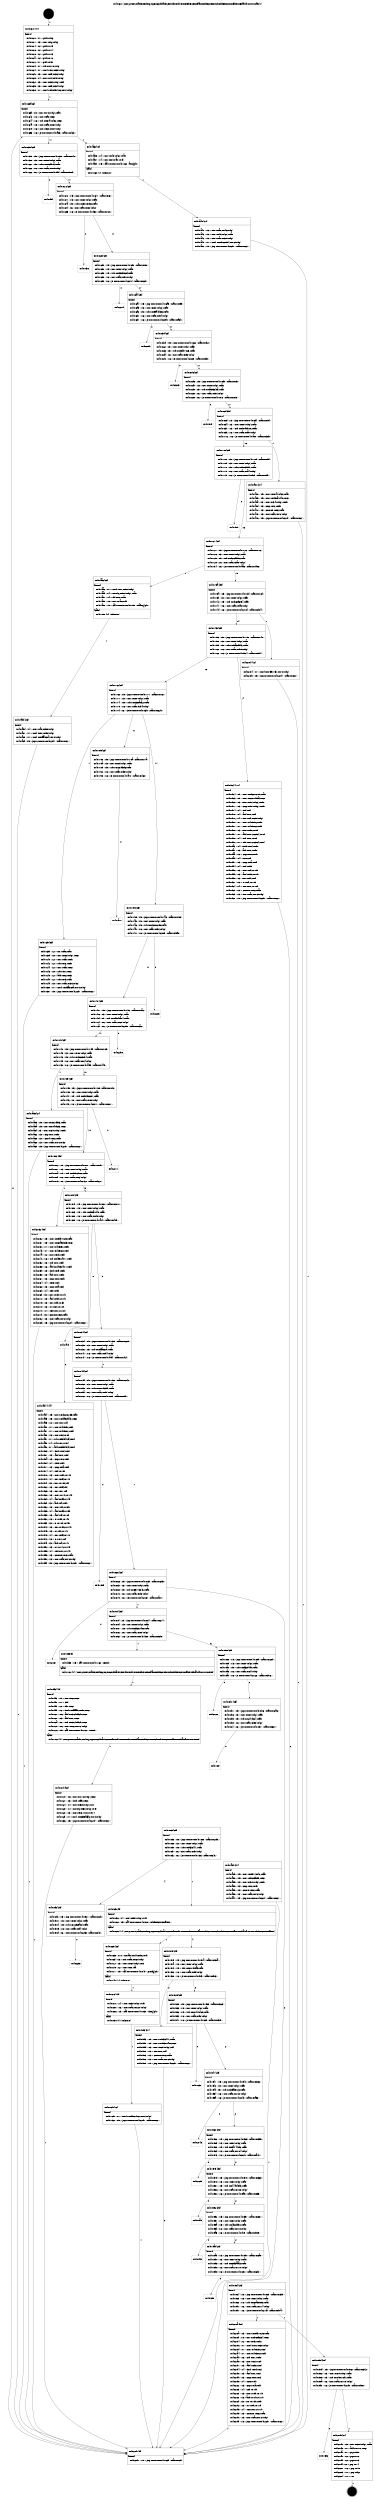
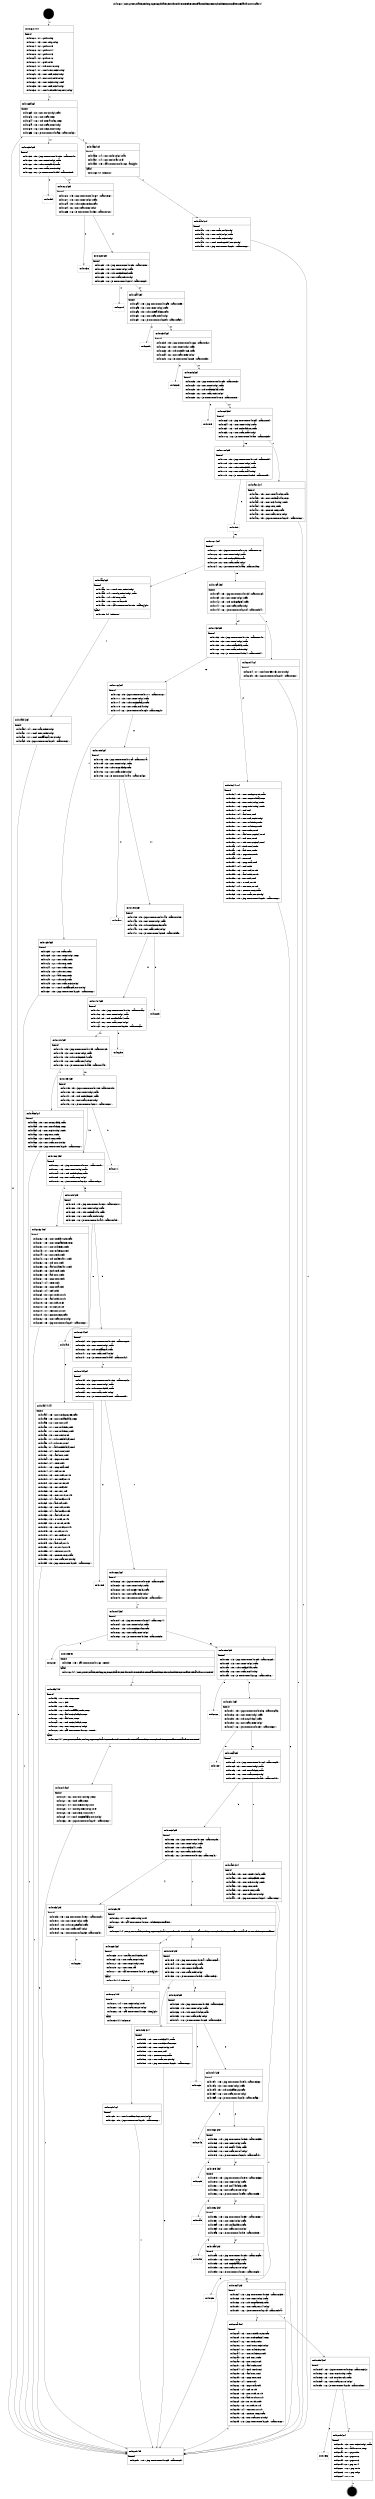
edge "0x401708 [25]" -> "0x401721 [25]": now "0x401f0d" -> "0x401721 [25]"
edge "0x40176c [25]" -> "0x40179e [25]": now "0x401785 [25]" -> "0x40179e [25]"
edge "0x401866 [25]" -> "0x402037": now "0x40187f [25]" -> "0x402037"
node "0x4018ca [25]": added
edge "0x401866 [25]" -> "0x4022d7 [5]": now "0x401ad4 [144]" -> "0x4022d7 [5]"
edge "0x4019ab [25]" -> "0x4019c4 [25]": added, label "2"
